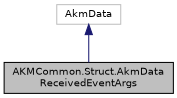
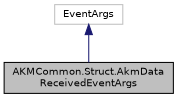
node "AkmData": label "AkmData" -> "EventArgs"
